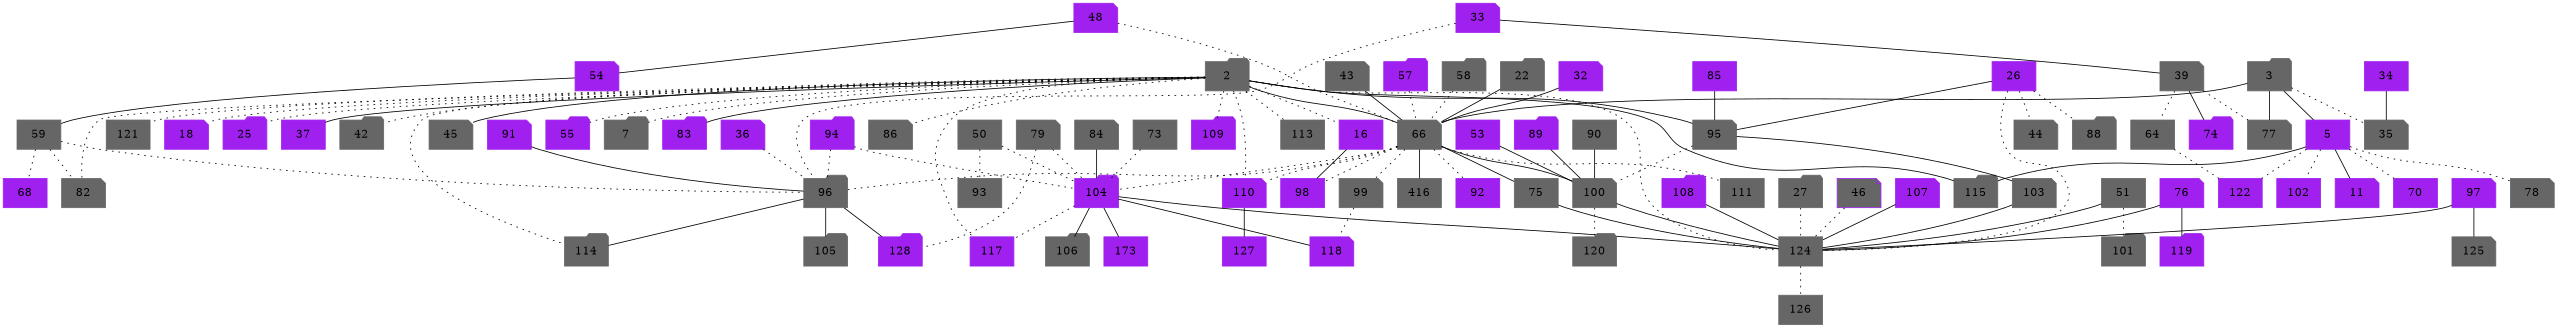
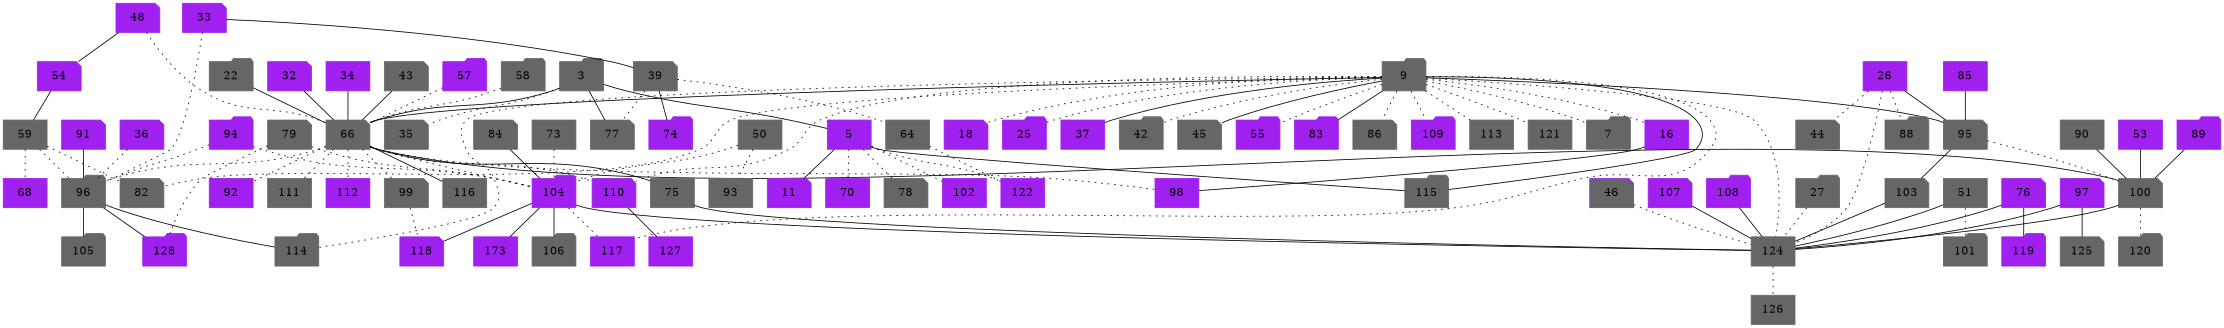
node "2": label "2" -> "9"
edge "34" -- "35": now "34" -- "66"
node "112": added
node "416": label "416" -> "116"
